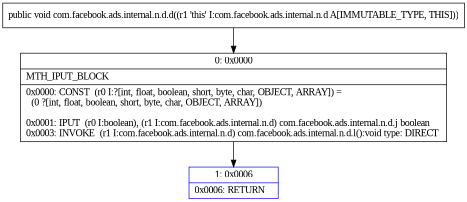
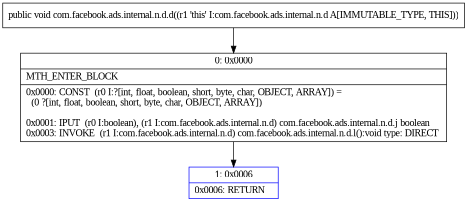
node "0: 0x0000": text "MTH_IPUT_BLOCK" -> "MTH_ENTER_BLOCK"
